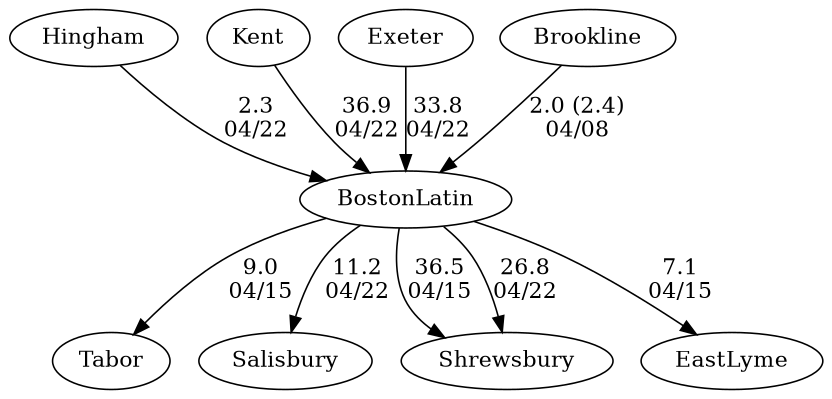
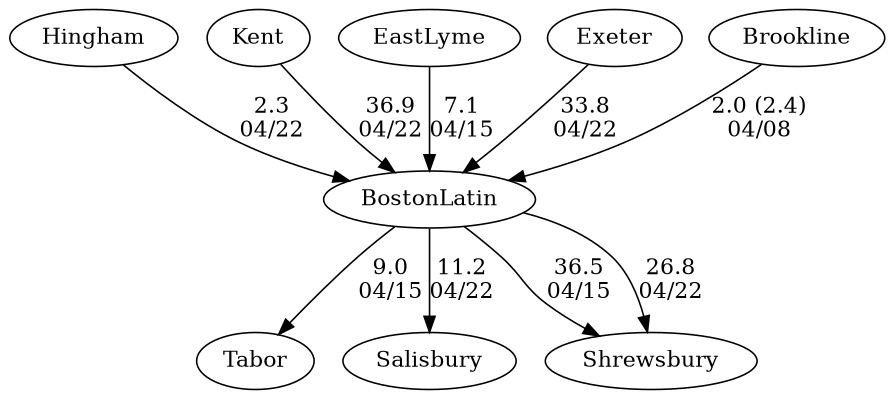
edge "BostonLatin" -> "EastLyme": reversed
